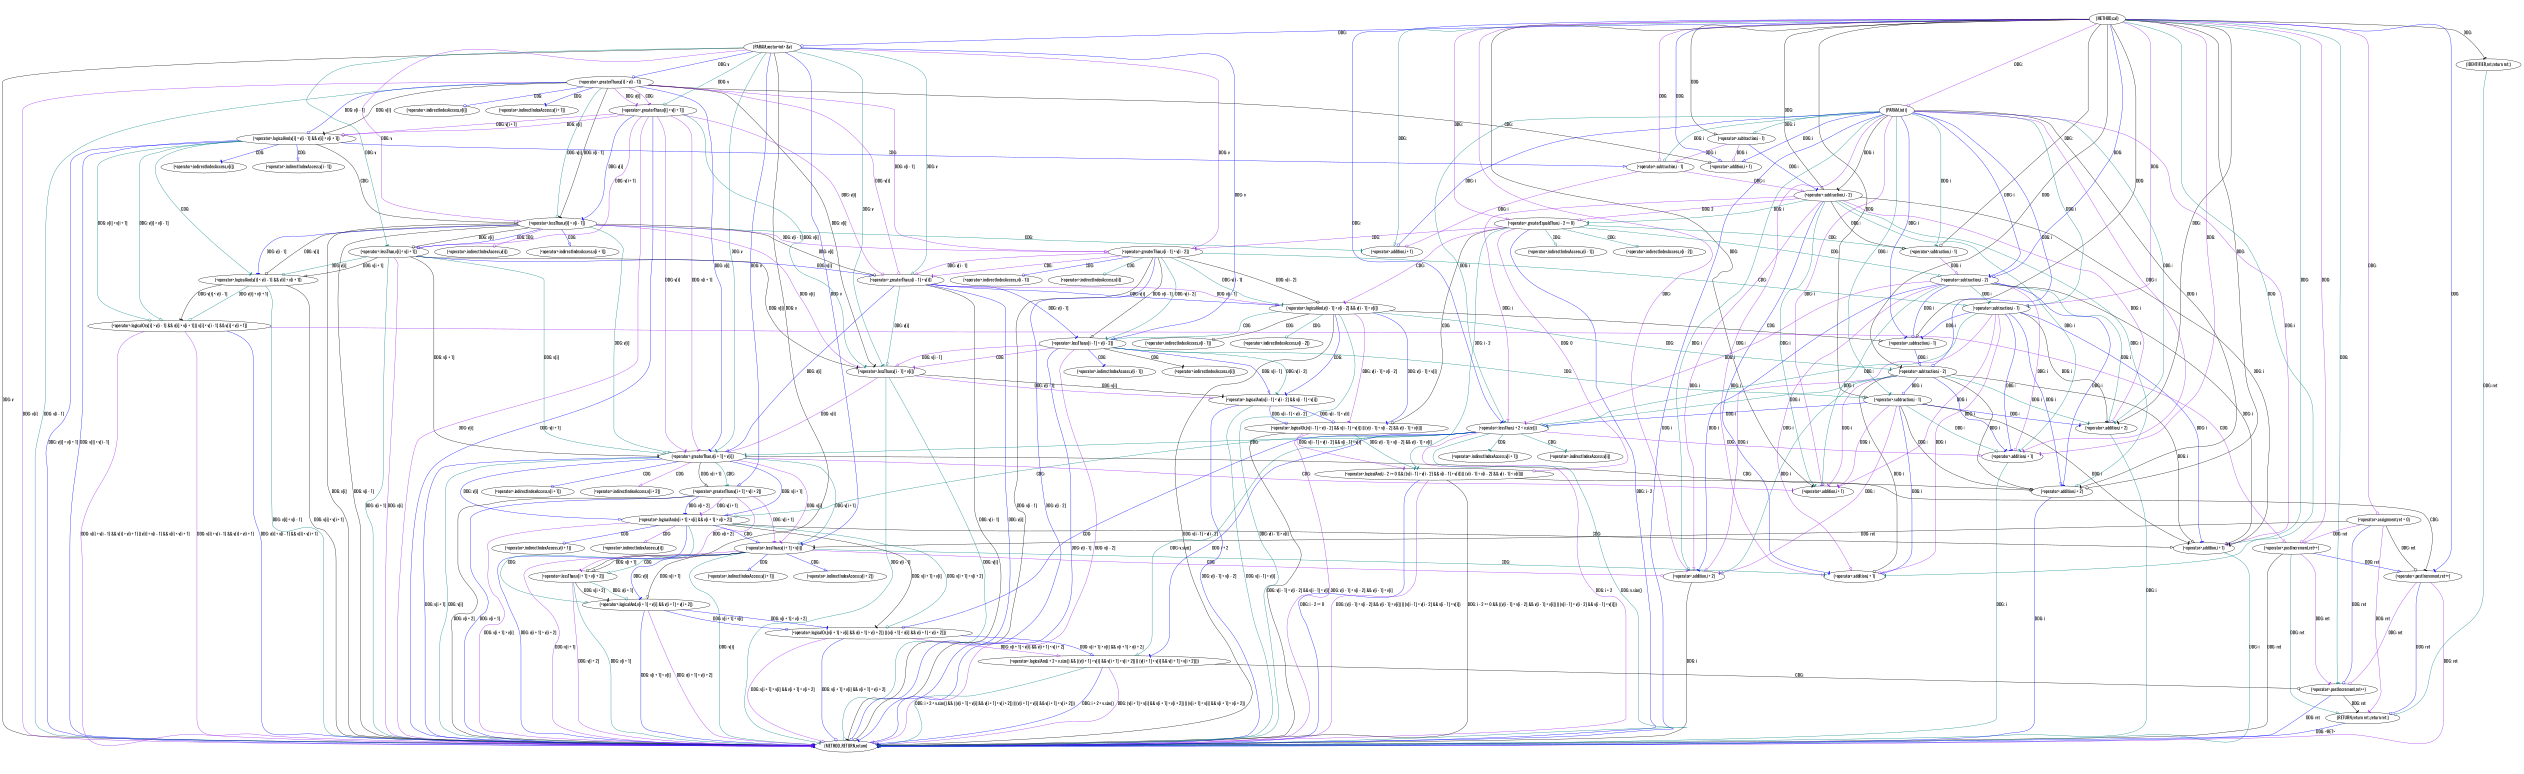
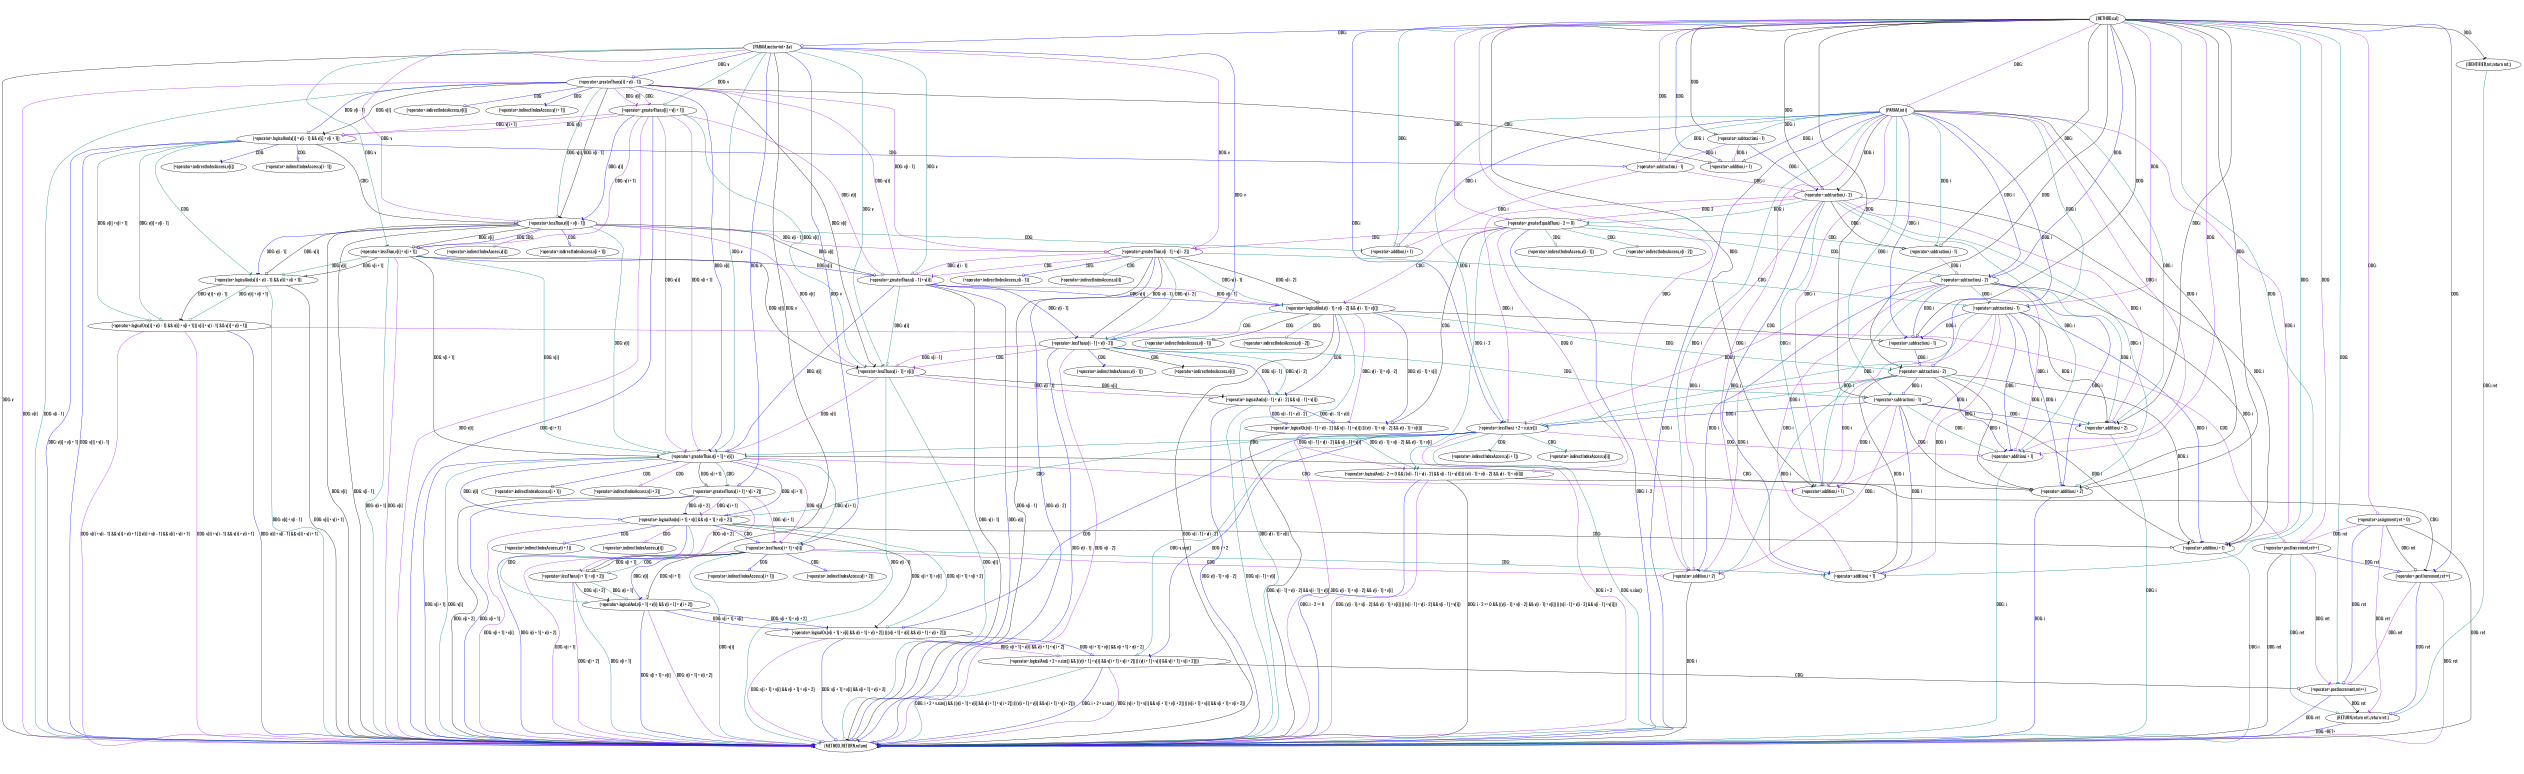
edge "(<operator>.assignment,ret = 0)" -> "(<operator>.lessThan,v[i + 1] < v[i])": now "(<operator>.assignment,ret = 0)" -> "(METHOD_RETURN,return)"
